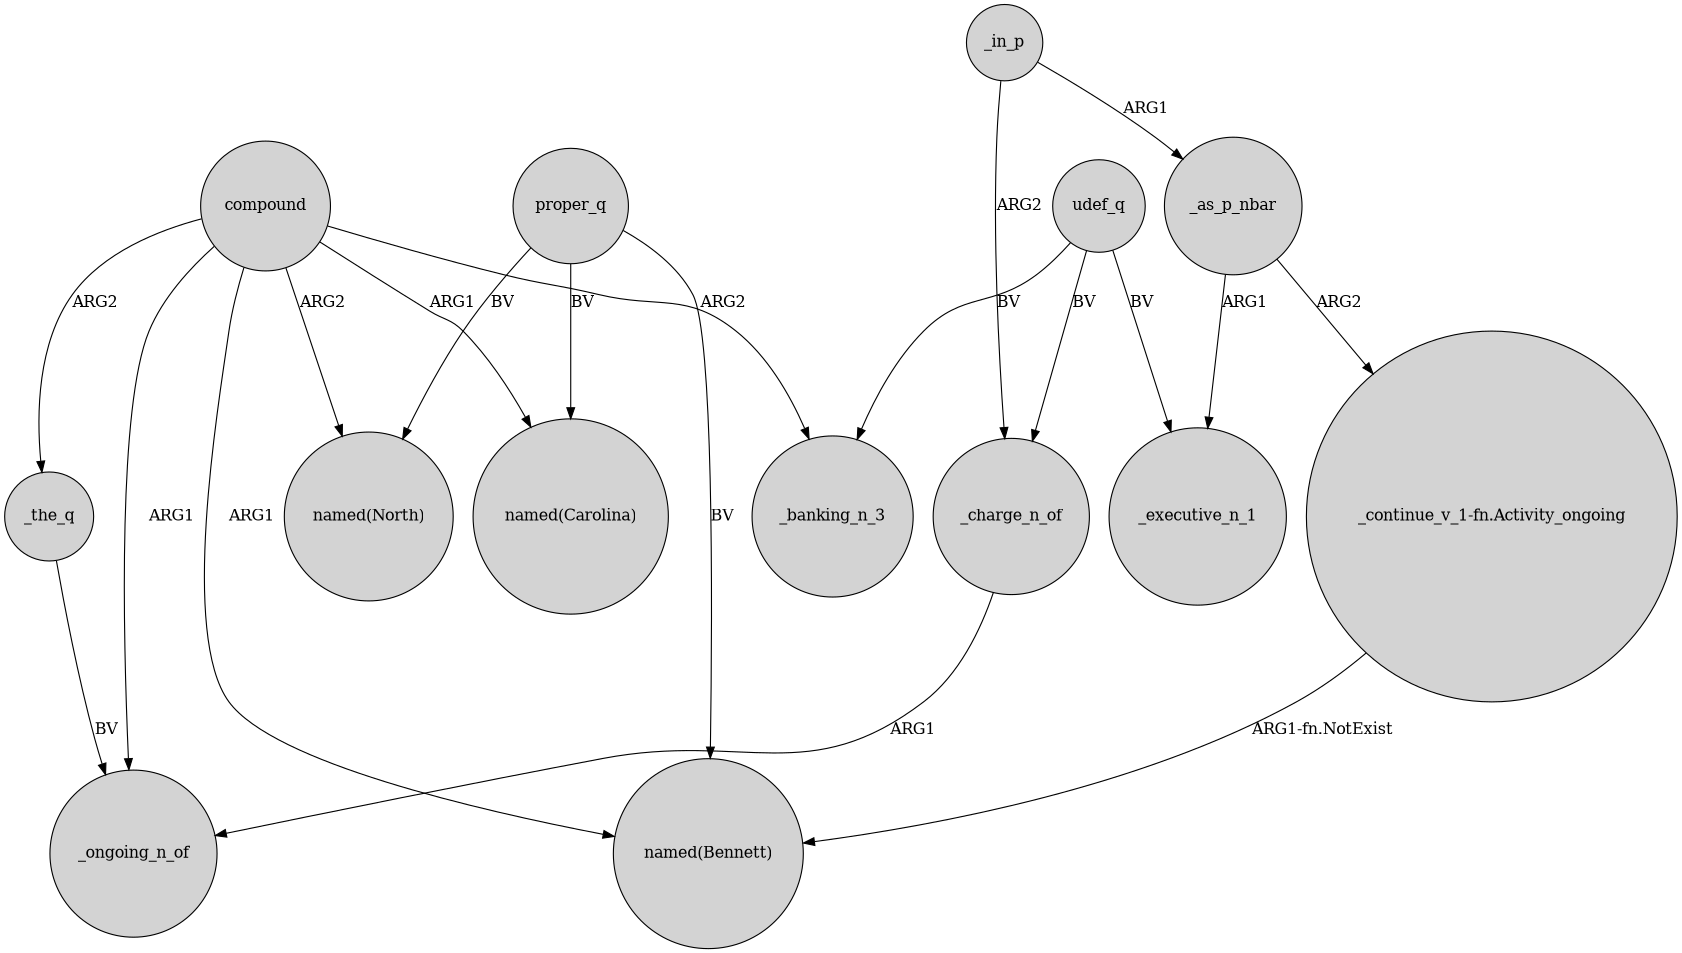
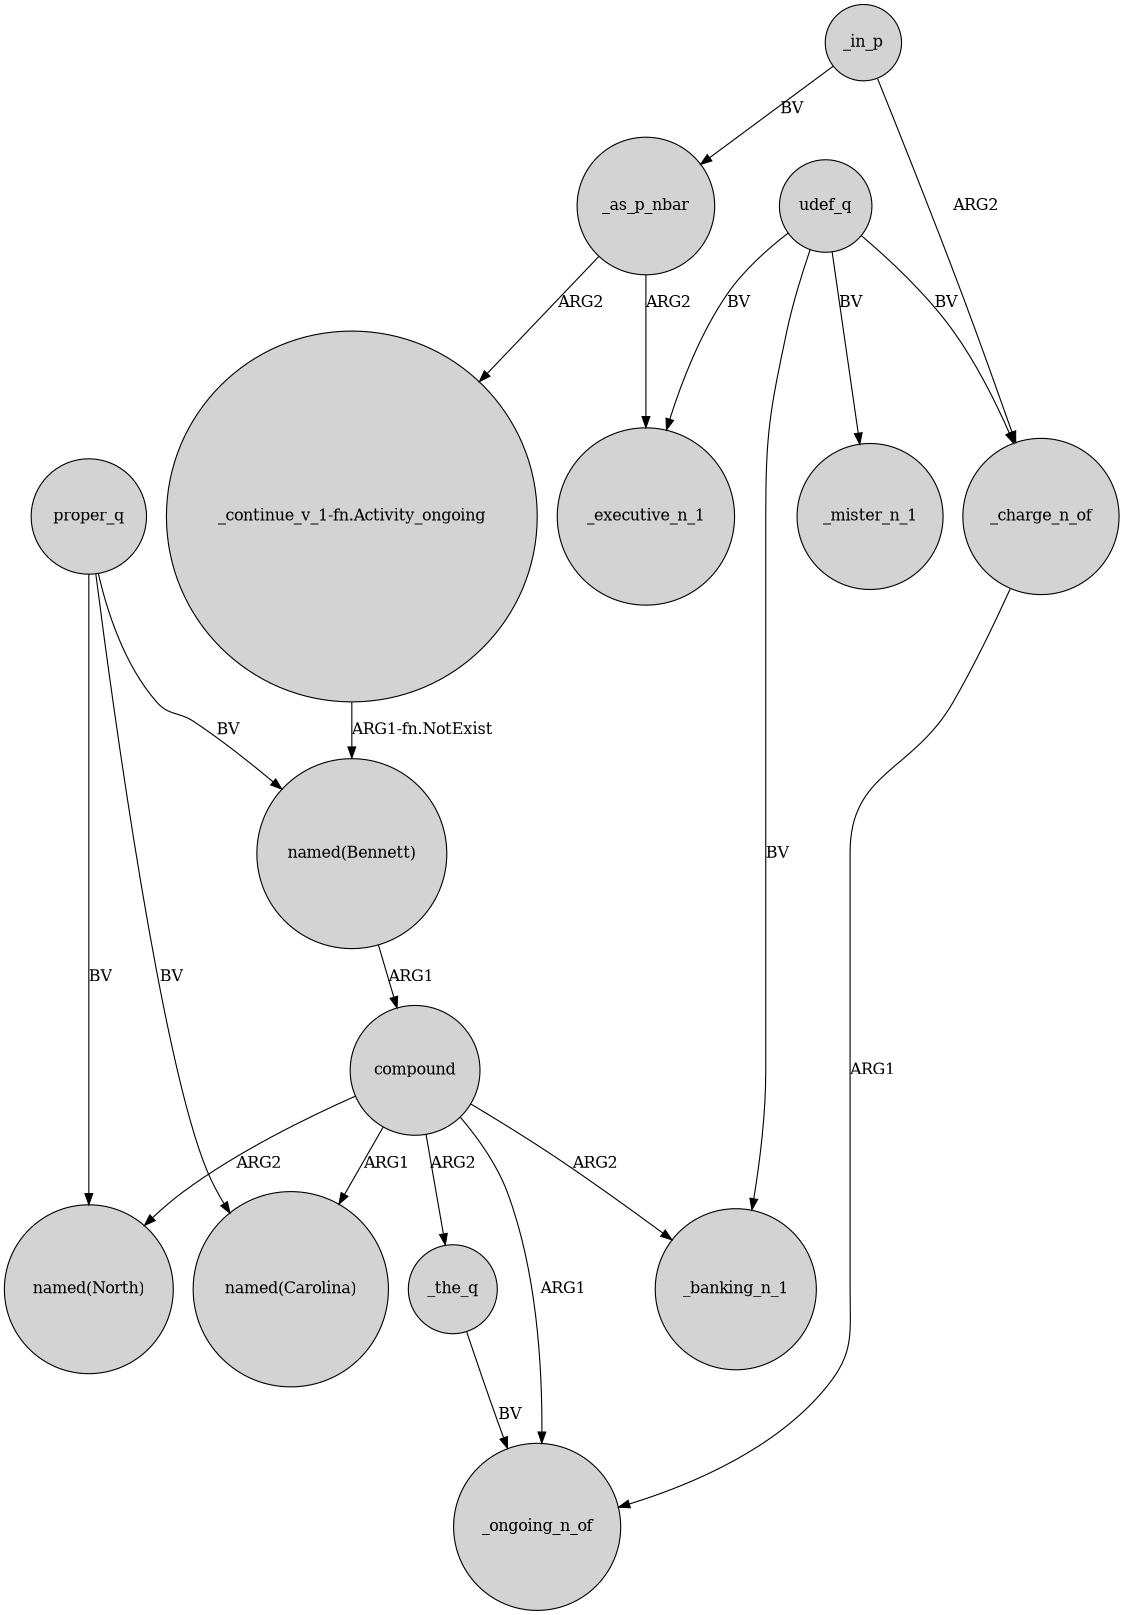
edge "_in_p" -> "_as_p_nbar": label "ARG1" -> "BV"
edge "_as_p_nbar" -> "_executive_n_1": label "ARG1" -> "ARG2"
node "_banking_n_3": label "_banking_n_3" -> "_banking_n_1"
node "_mister_n_1": added
edge "compound" -> "named(Bennett)": reversed
